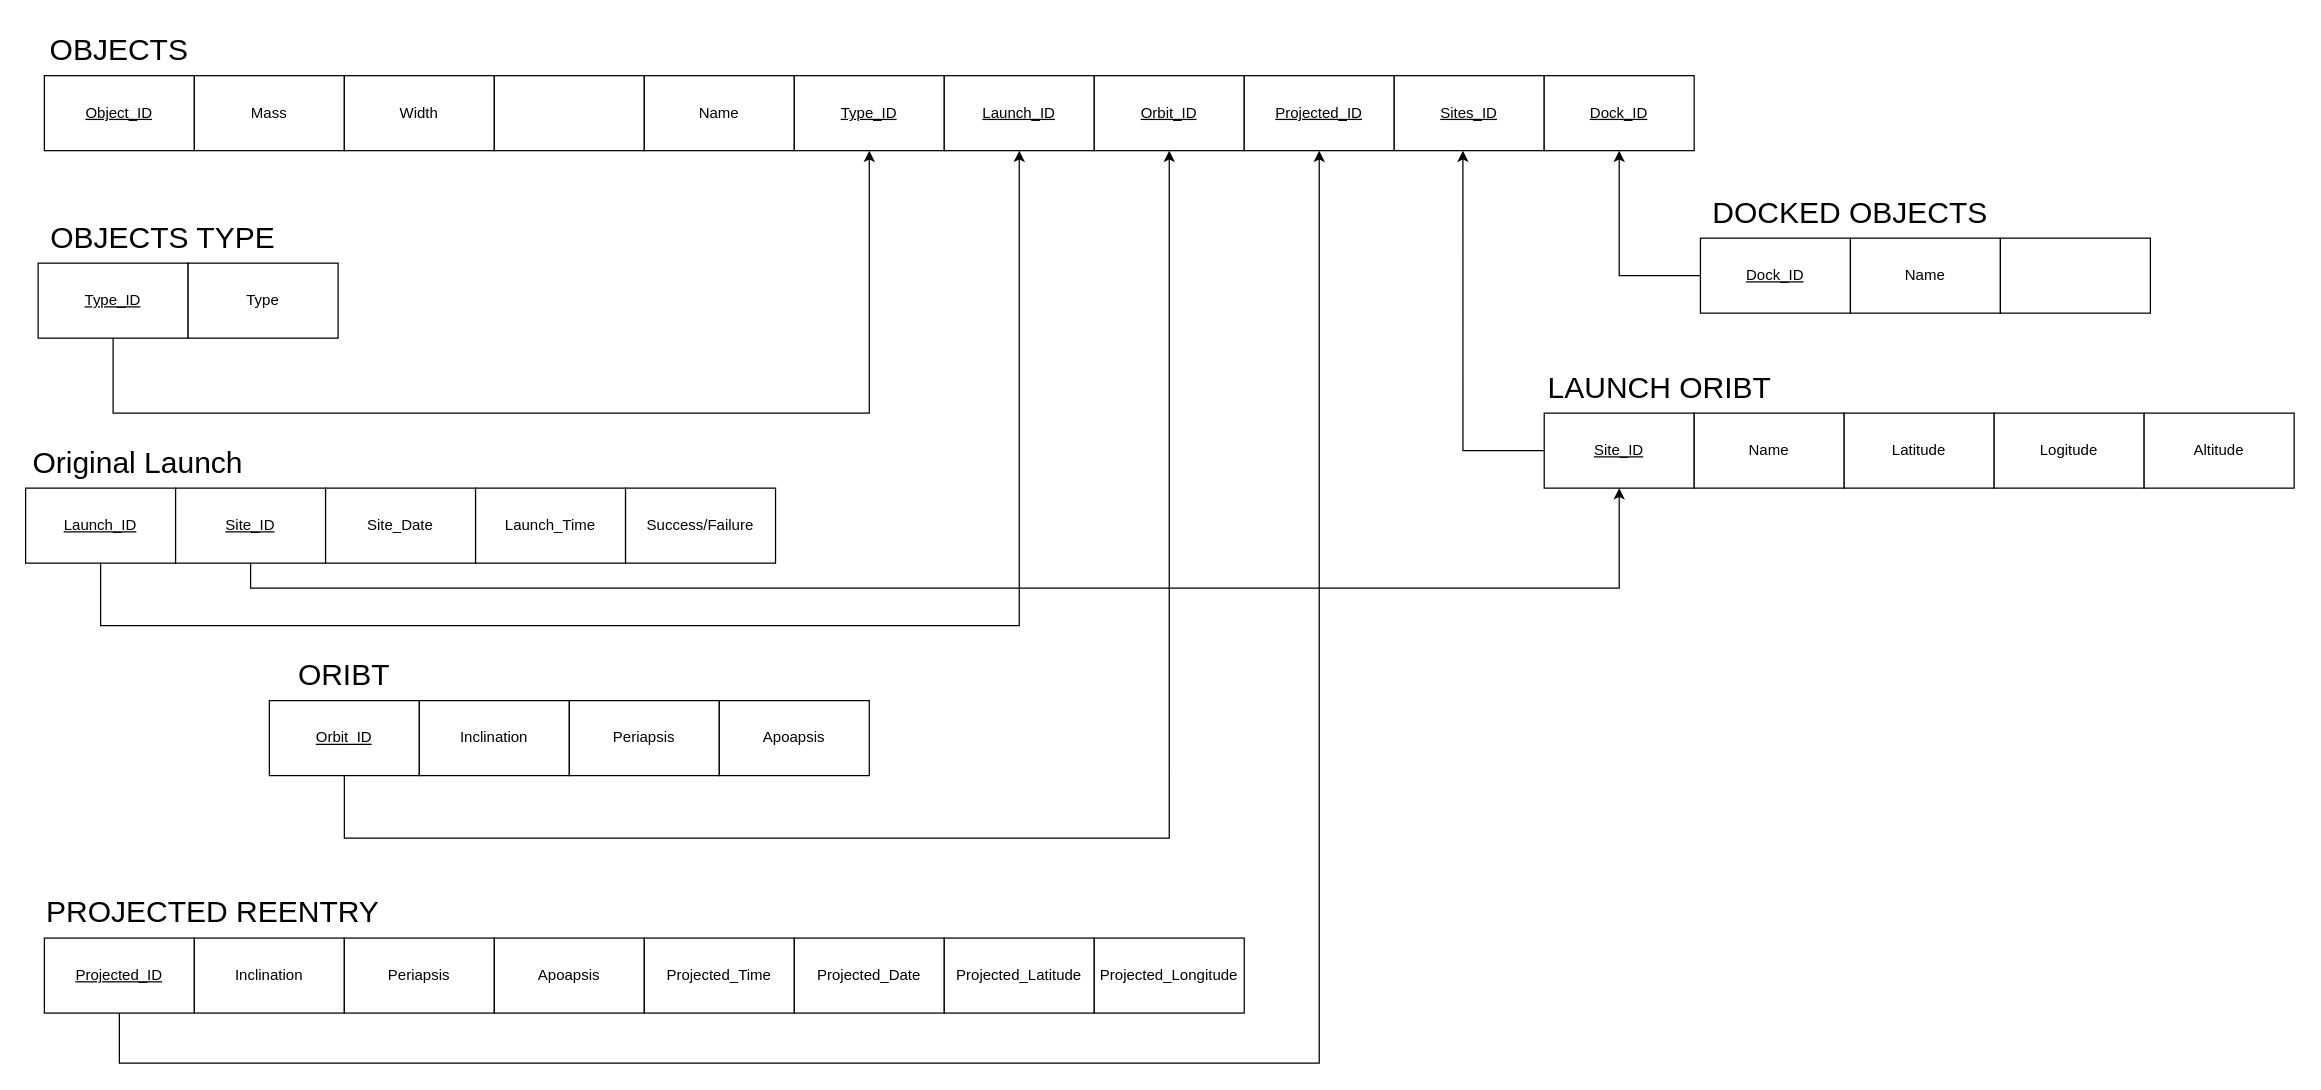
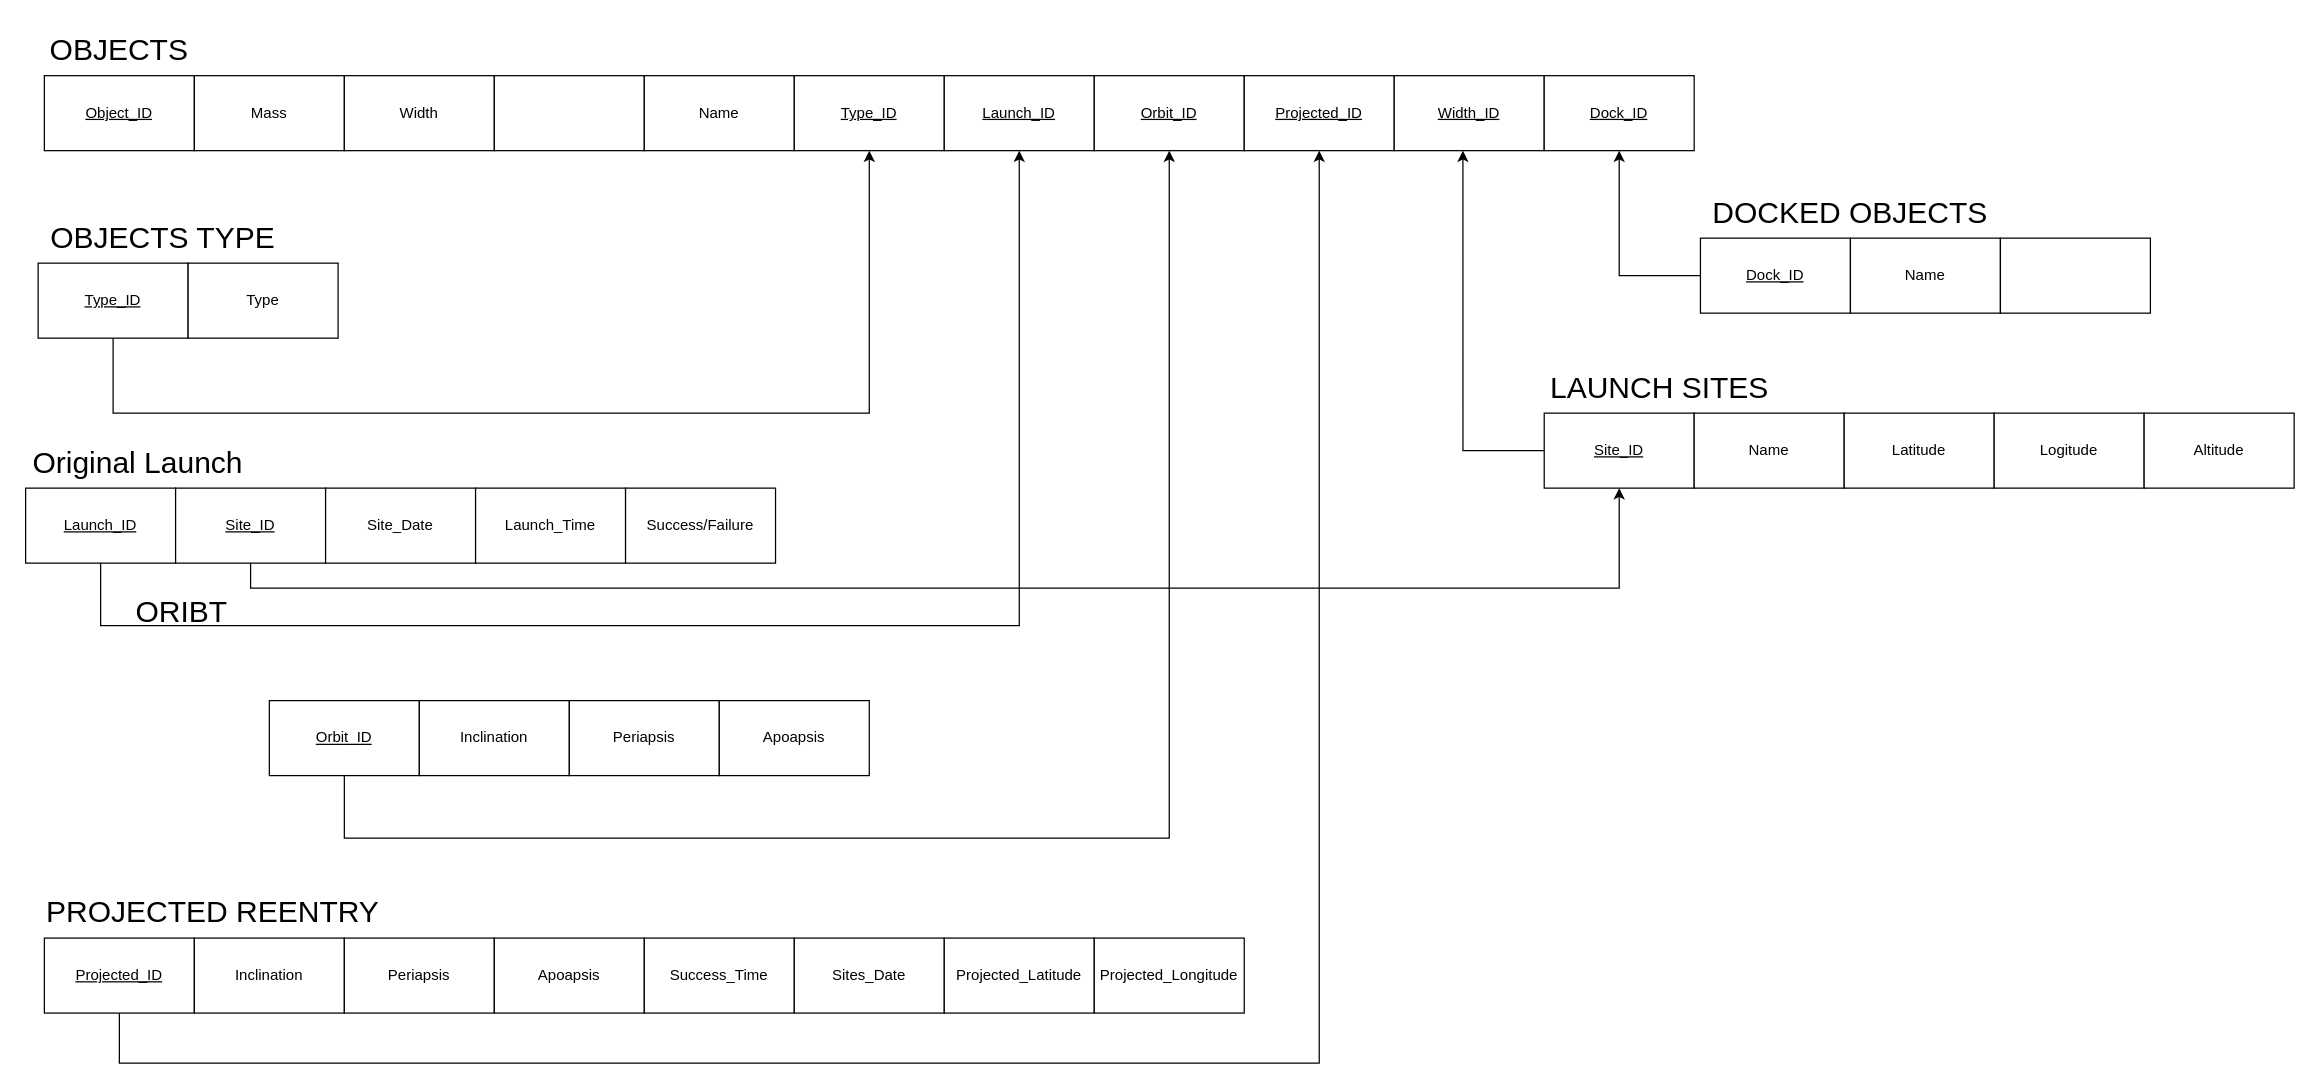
node "Sites_ID": label "Sites_ID" -> "Width_ID"
node "LAUNCH ORIBT": label "LAUNCH ORIBT" -> "LAUNCH SITES"
node "ORIBT": moved (344, 676) -> (182, 613)
node "Projected_Time": label "Projected_Time" -> "Success_Time"
node "Projected_Date": label "Projected_Date" -> "Sites_Date"
